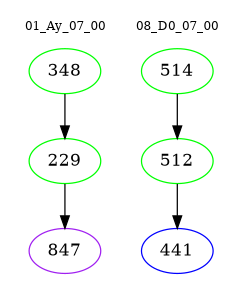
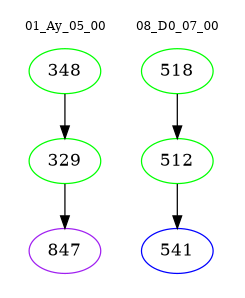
cluster "01_Ay_07_00": label "01_Ay_07_00" -> "01_Ay_05_00"
node "514": label "514" -> "518"
node "229": label "229" -> "329"
node "441": label "441" -> "541"
